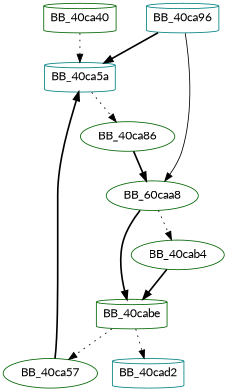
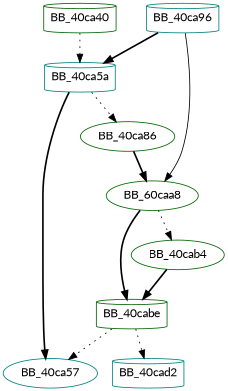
edge "BB_40ca57" -> "BB_40ca5a": reversed
node "BB_40ca57": color darkgreen -> teal
